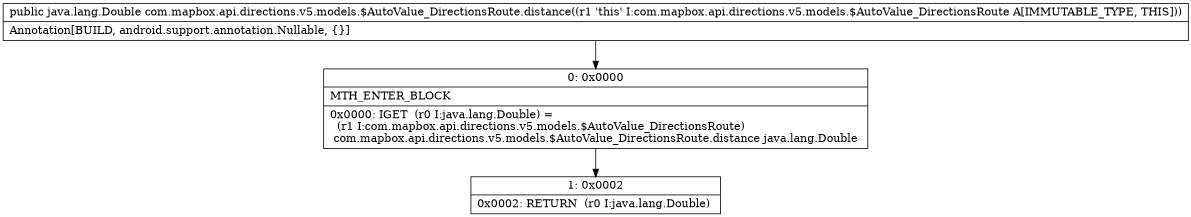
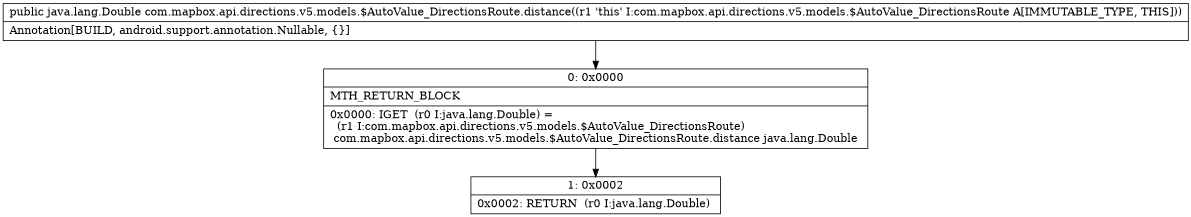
node "0: 0x0000": text "MTH_ENTER_BLOCK" -> "MTH_RETURN_BLOCK"
